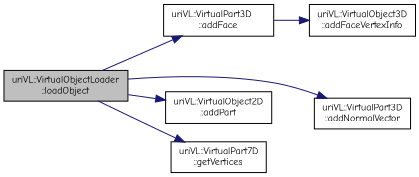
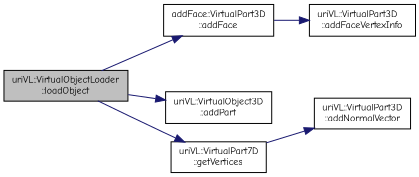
node "uriVL::VirtualPart3D ::addFace": label "uriVL::VirtualPart3D ::addFace" -> "addFace::VirtualPart3D ::addFace"
node "uriVL::VirtualObject3D ::addFaceVertexInfo": label "uriVL::VirtualObject3D ::addFaceVertexInfo" -> "uriVL::VirtualPart3D ::addFaceVertexInfo"
edge "uriVL::VirtualObjectLoader ::loadObject" -> "uriVL::VirtualPart3D ::addNormalVector": now "uriVL::VirtualPart7D ::getVertices" -> "uriVL::VirtualPart3D ::addNormalVector"
node "uriVL::VirtualObject2D ::addPart": label "uriVL::VirtualObject2D ::addPart" -> "uriVL::VirtualObject3D ::addPart"
